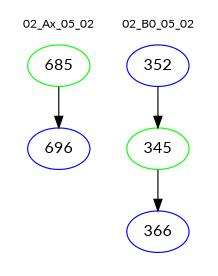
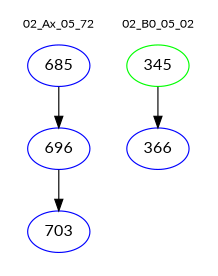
cluster "02_Ax_05_02": label "02_Ax_05_02" -> "02_Ax_05_72"
node "685": color green -> blue
node "352": removed
node "703": added
